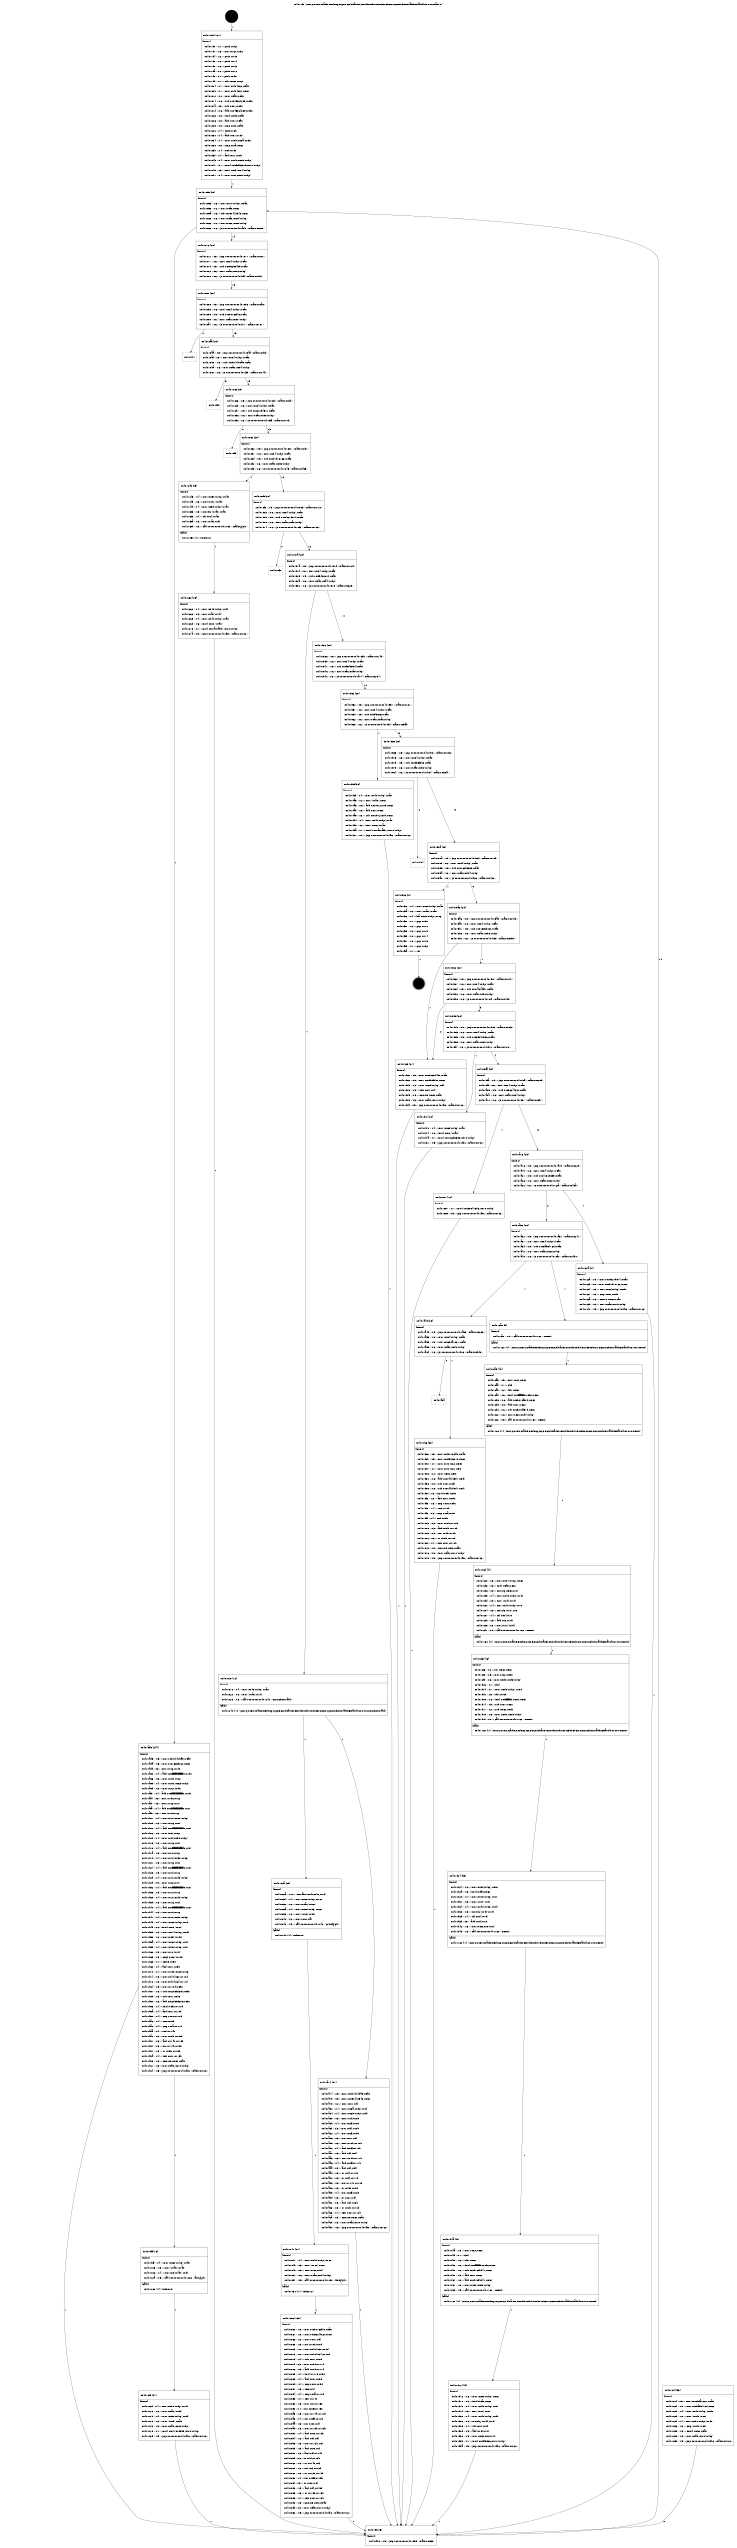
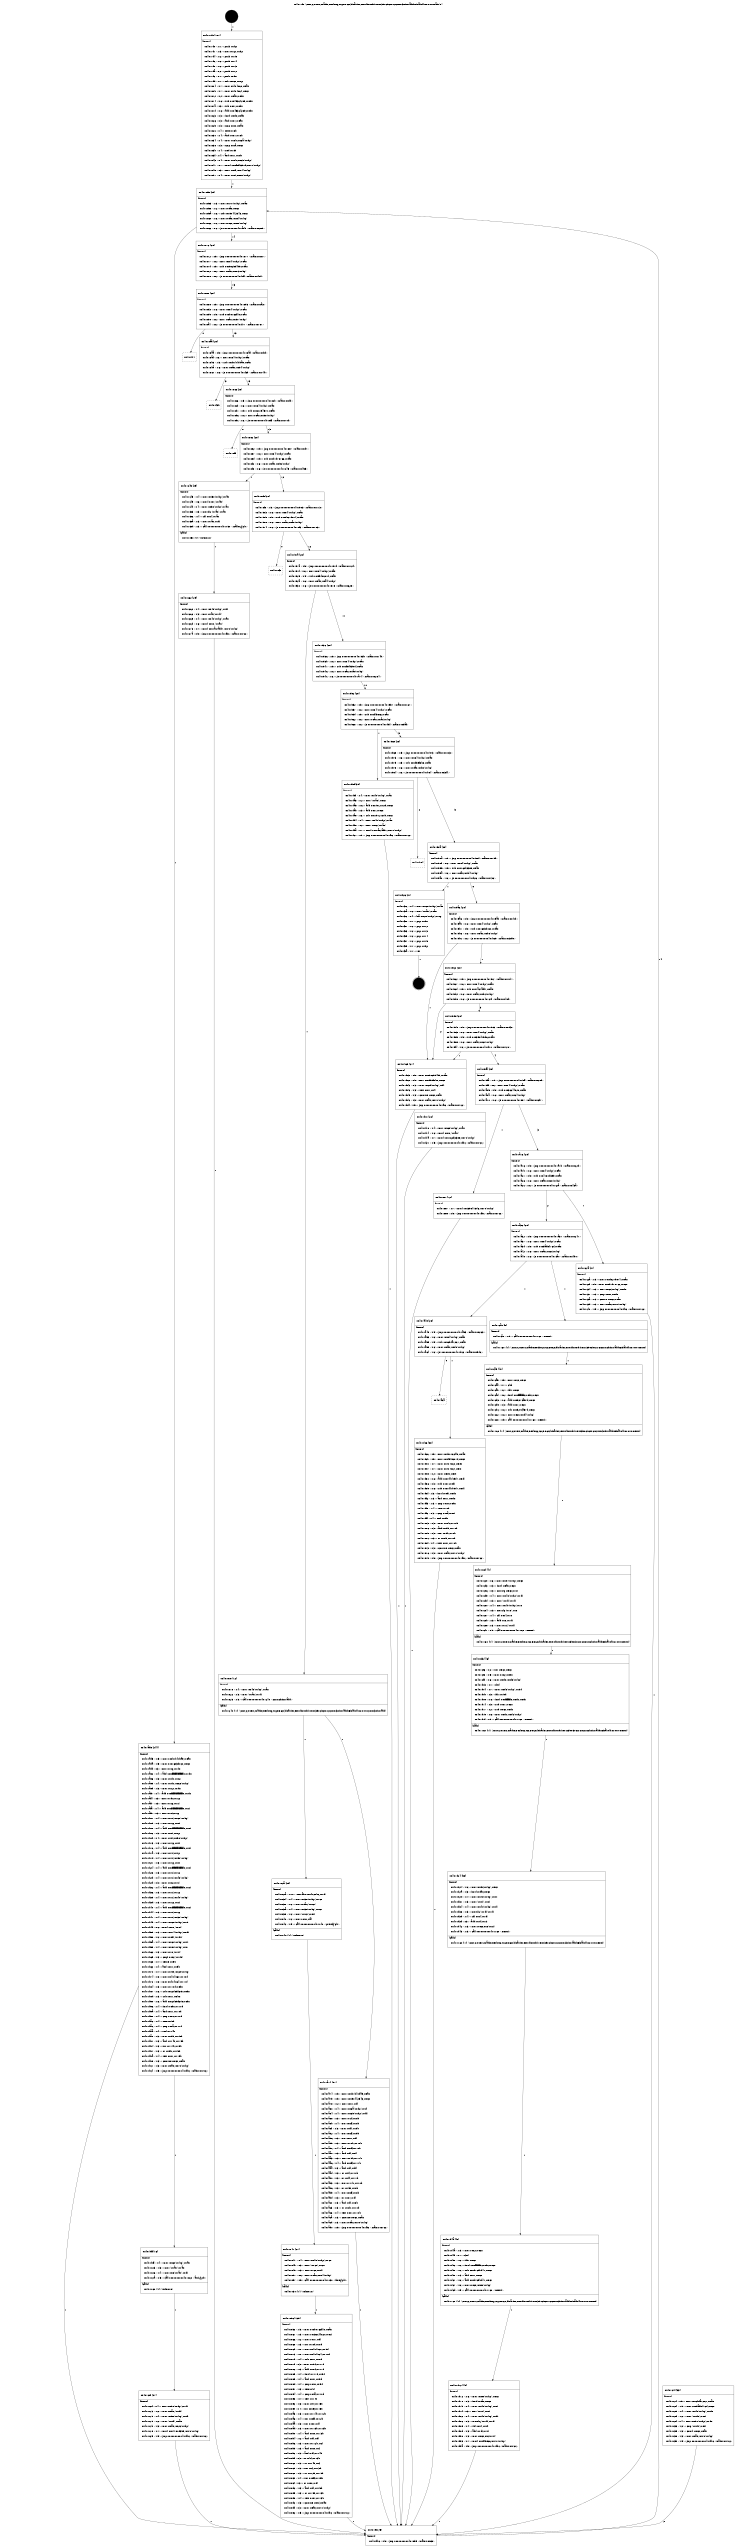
edge "0x4019de [28]" -> "0x401f10 [22]": now "0x4019de [28]" -> "0x401bc9 [27]"
